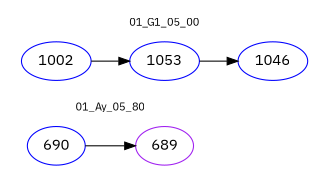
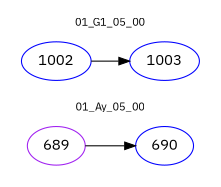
node "1053": label "1053" -> "1003"
node "1046": removed
cluster "01_Ay_05_80": label "01_Ay_05_80" -> "01_Ay_05_00"
edge "690" -> "689": reversed
